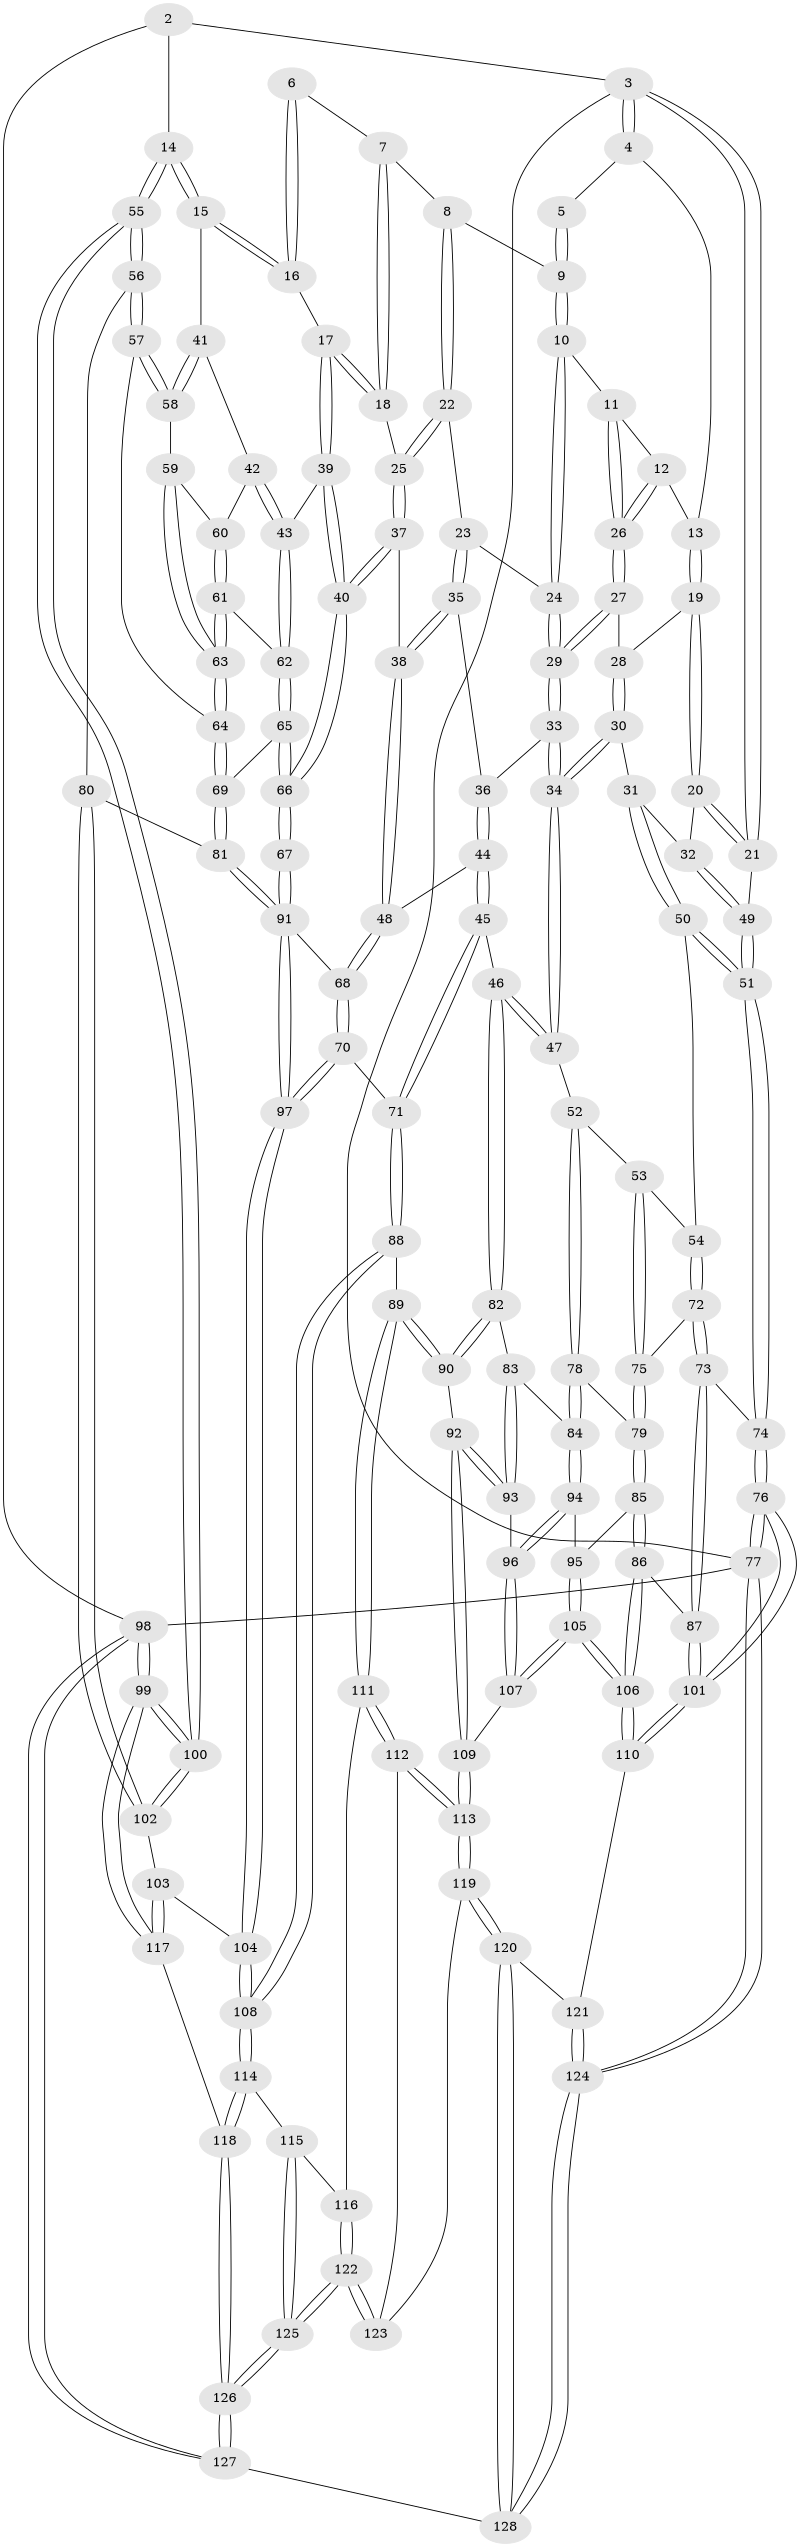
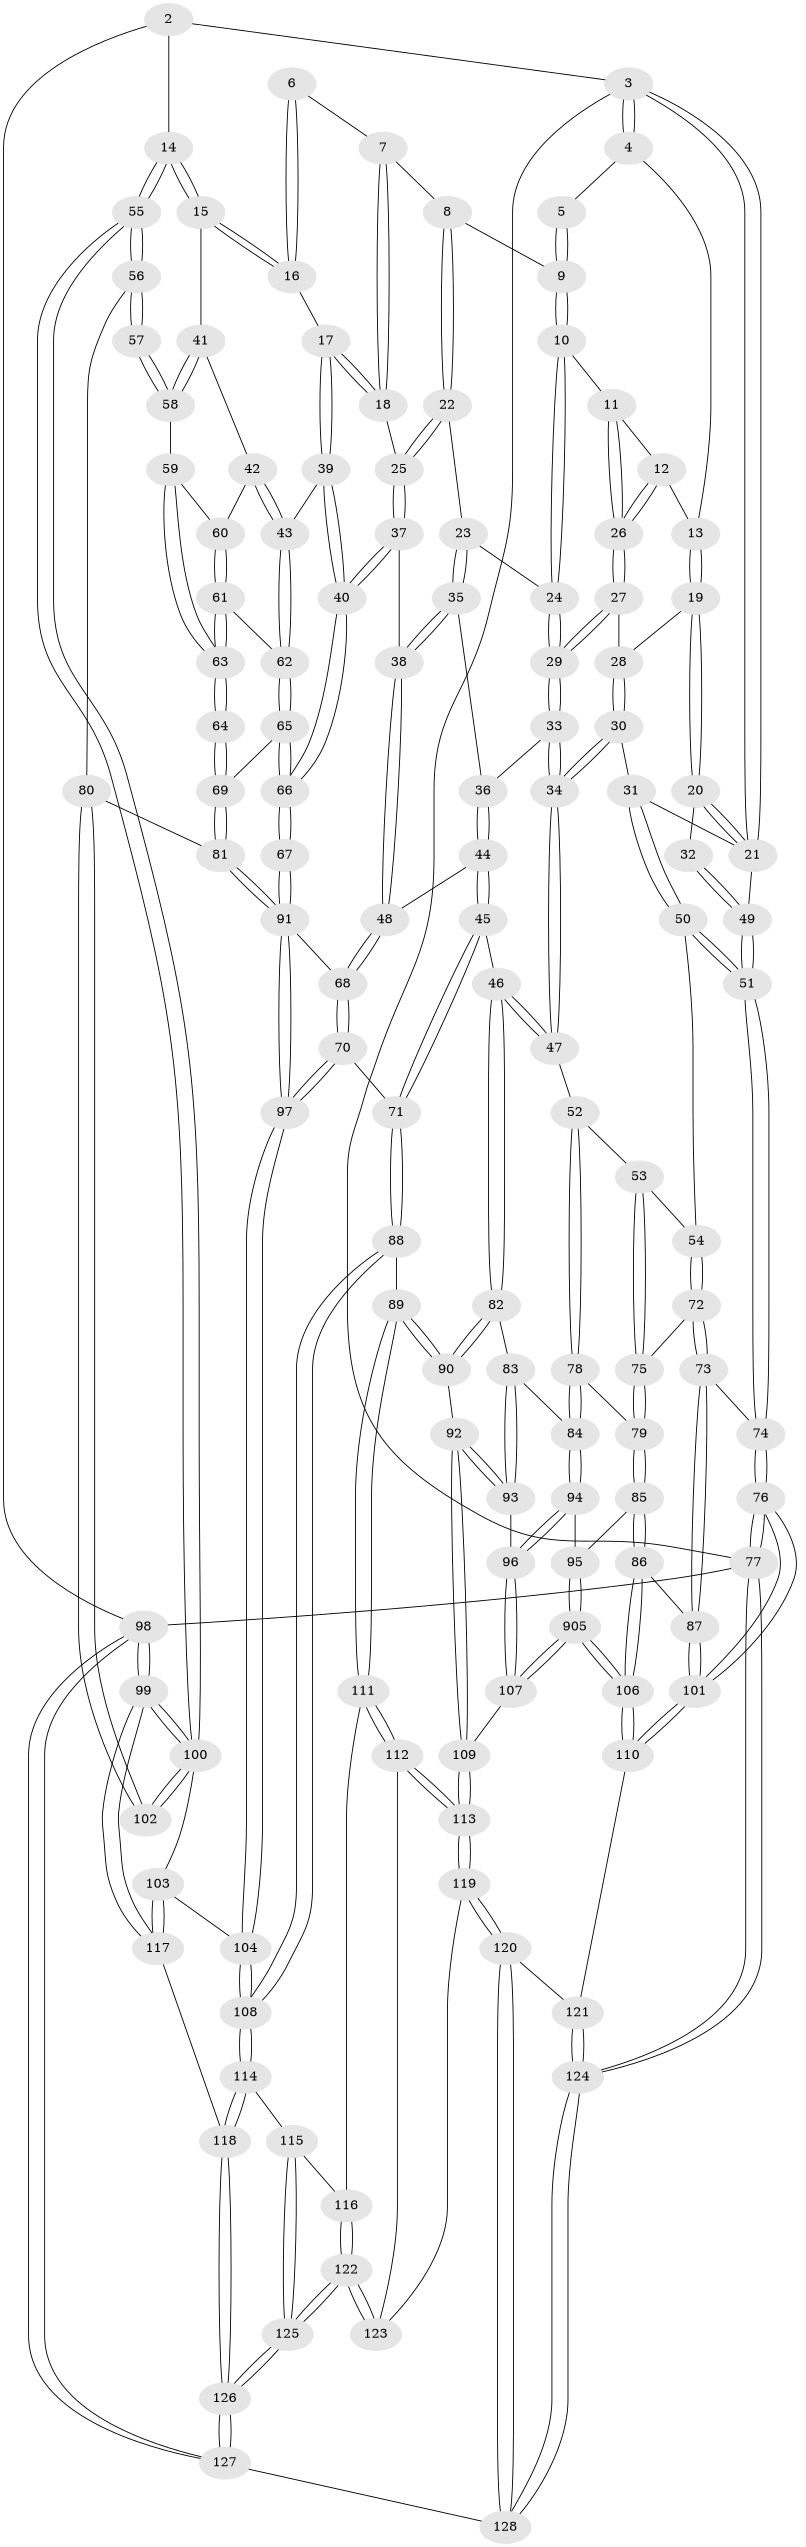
edge "57" -- "64": removed
edge "31" -- "32": now "31" -- "21"
node "105": label "105" -> "905"
edge "102" -- "103": now "100" -- "103"
